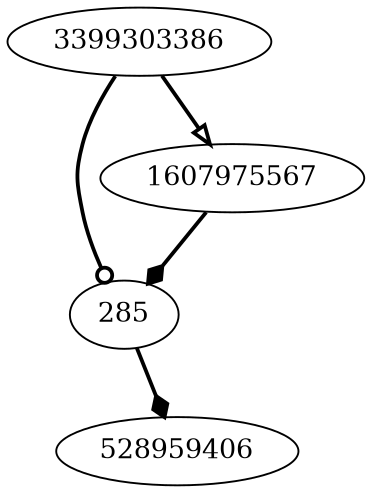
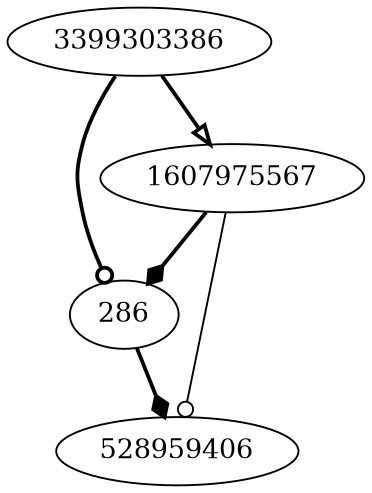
edge "1607975567" -> "528959406": added
node "285": label "285" -> "286"
